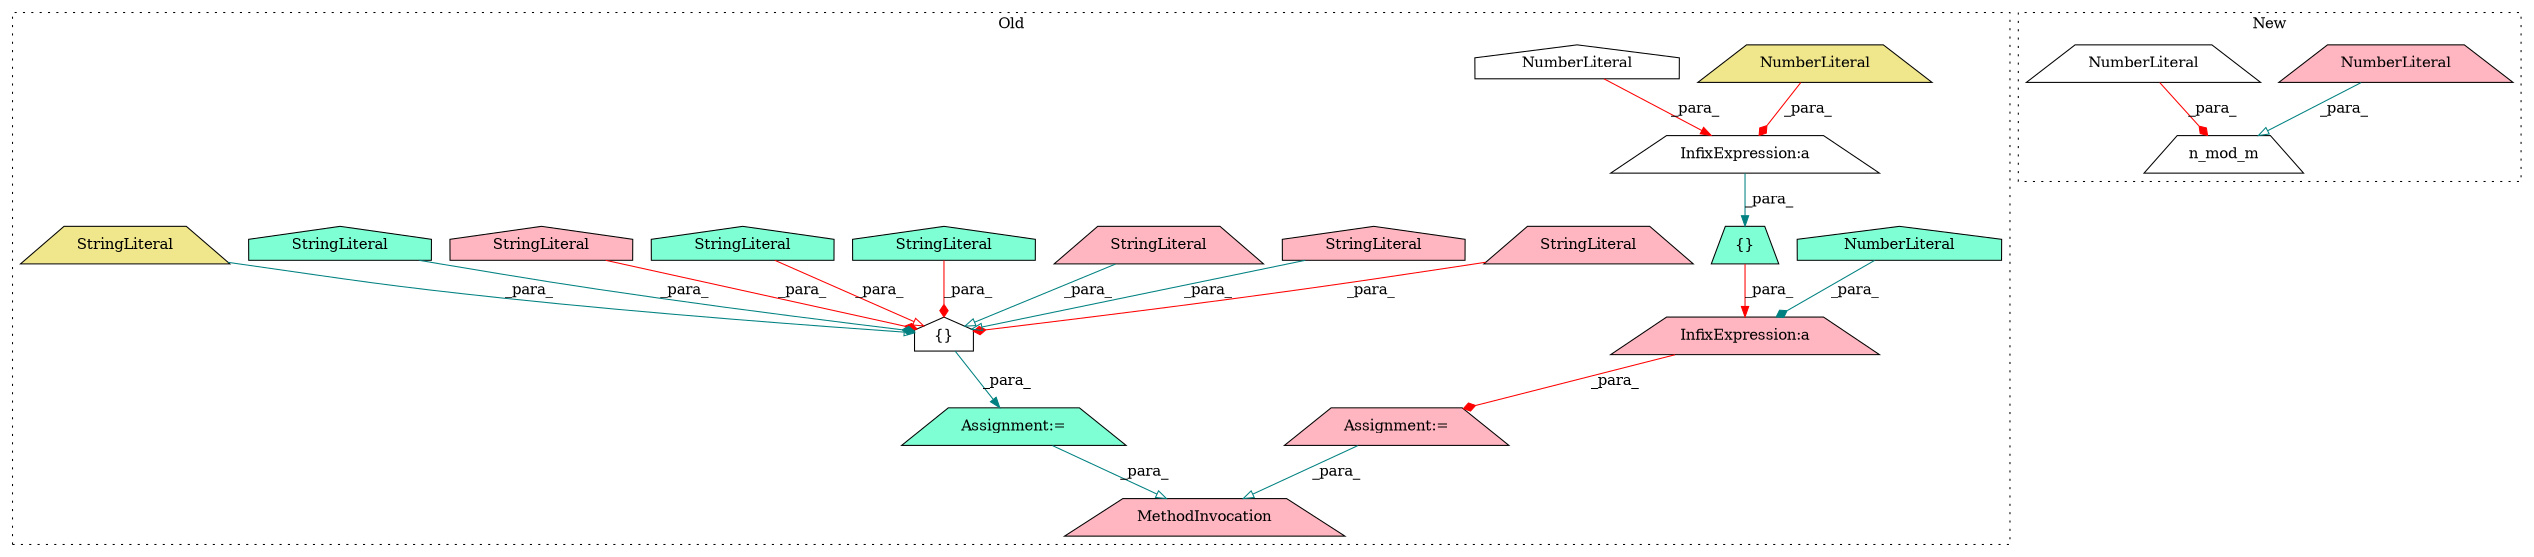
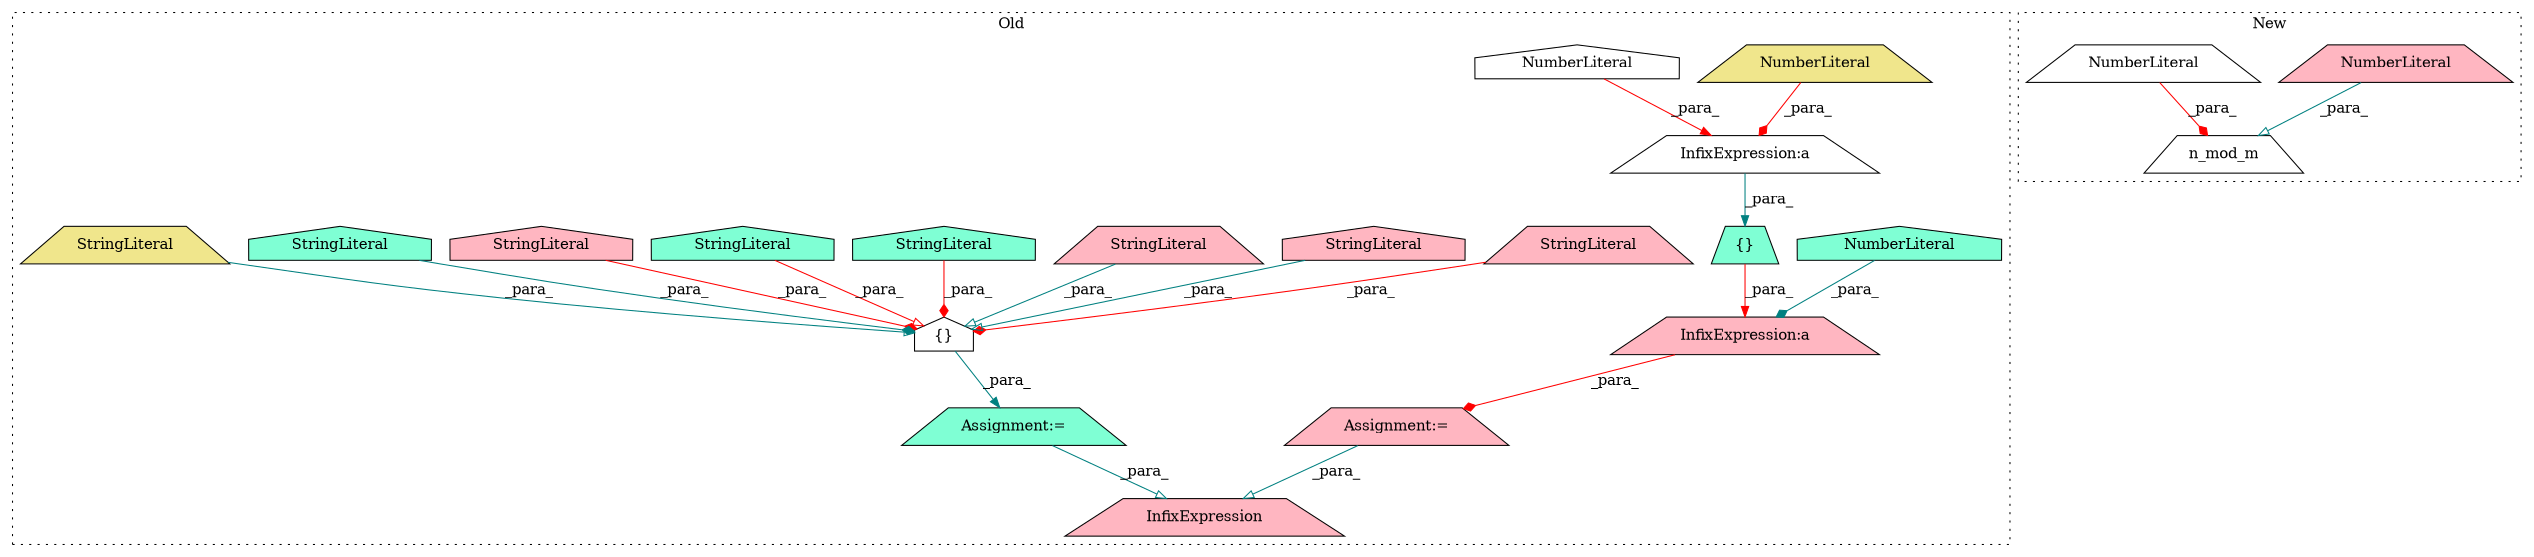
node "MethodInvocation": label "MethodInvocation" -> "InfixExpression"
